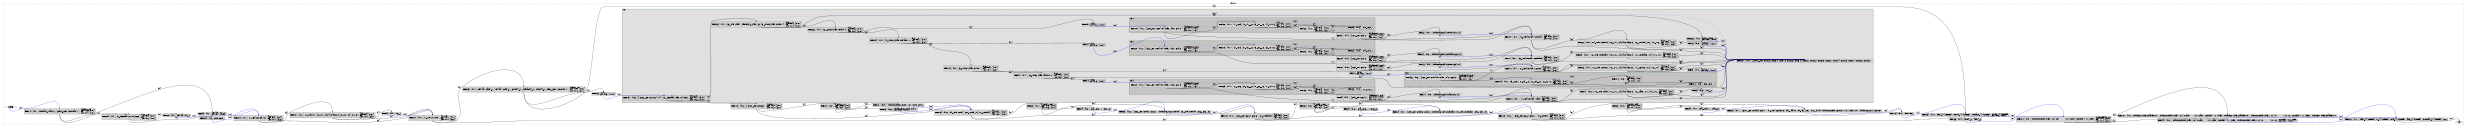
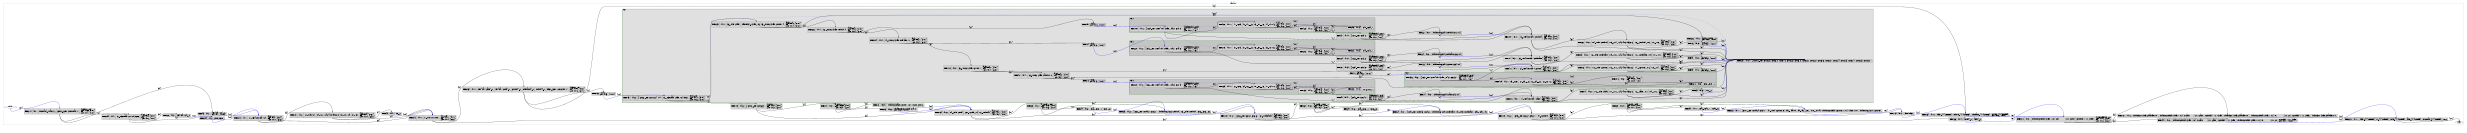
node "FREQ:90": added
node "CLOBBER": label "CLOBBER" -> "ENTRY"
